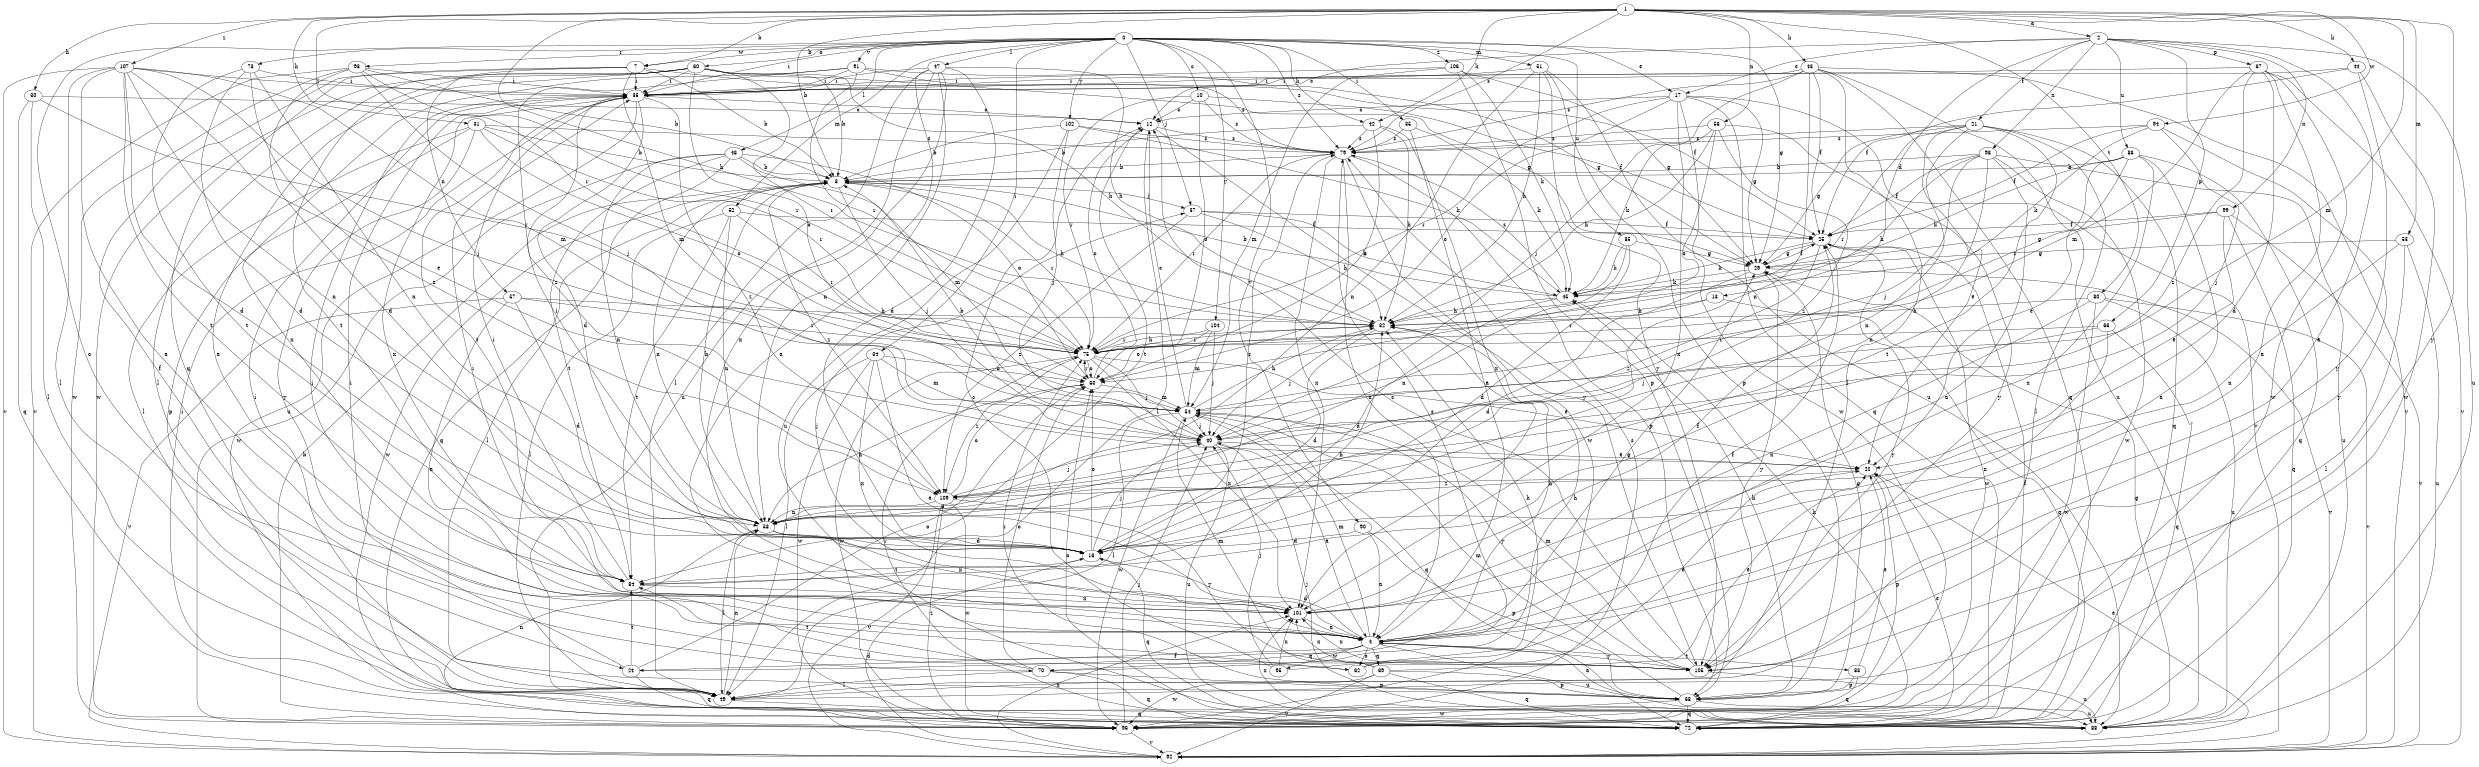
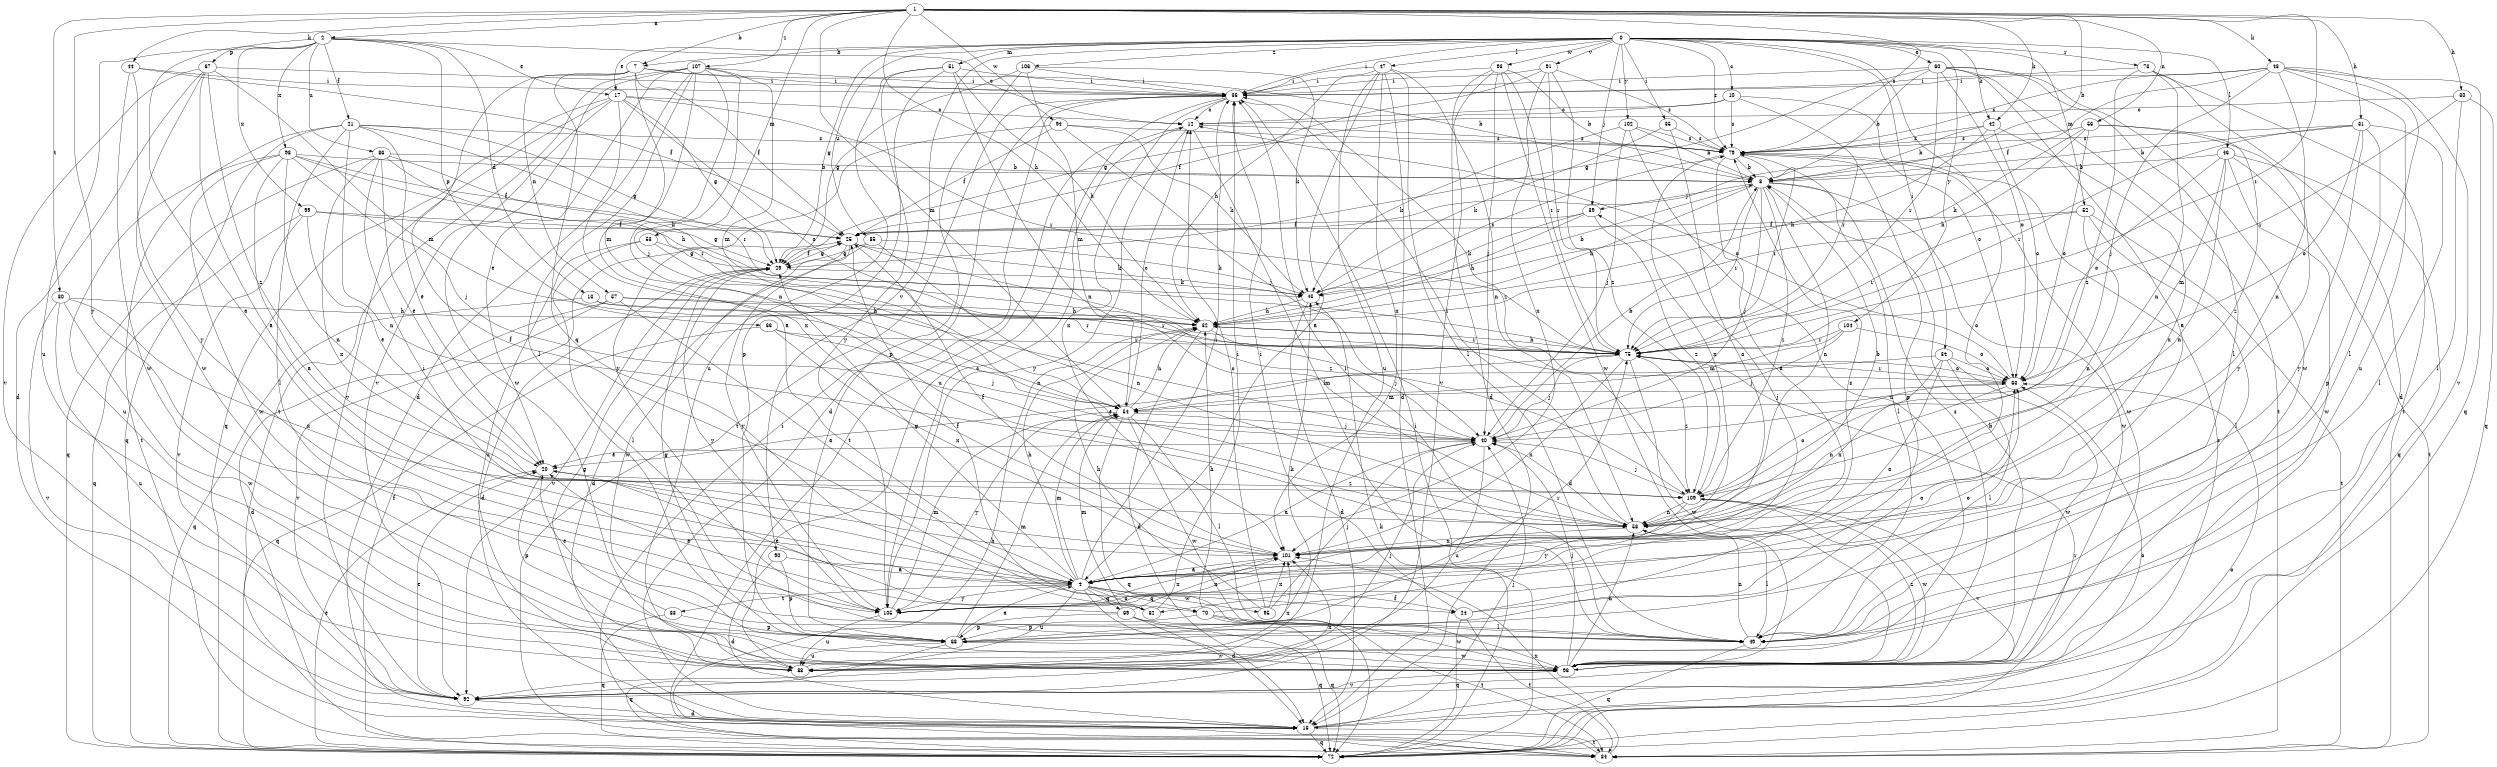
edge "60" -> "32": removed, label "h"
node "37": label "37" -> "39"
edge "86" -> "4": label "a" -> "i"
edge "58" -> "16": now "58" -> "40"
